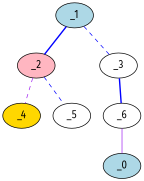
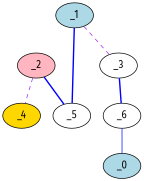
edge "_1" -- "_2": now "_1" -- "_5"
edge "_1" -- "_3": color blue -> purple
edge "_2" -- "_5": style dashed -> bold
edge "_6" -- "_0": color purple -> blue
